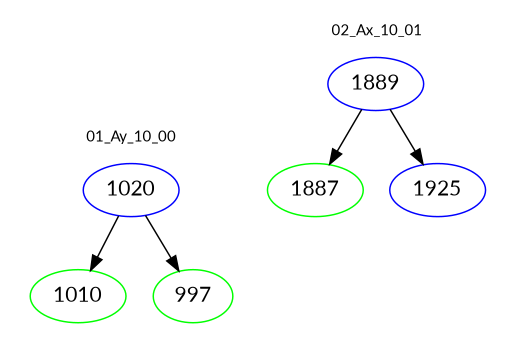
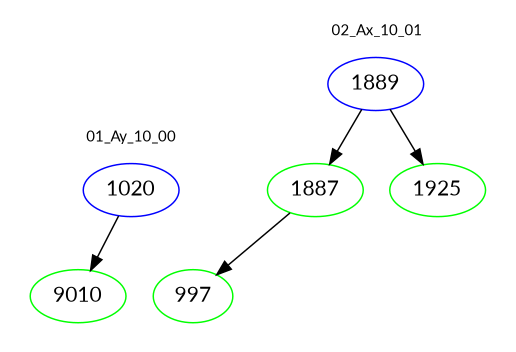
node "1925": color blue -> green
edge "1020" -> "997": now "1887" -> "997"
node "1010": label "1010" -> "9010"
